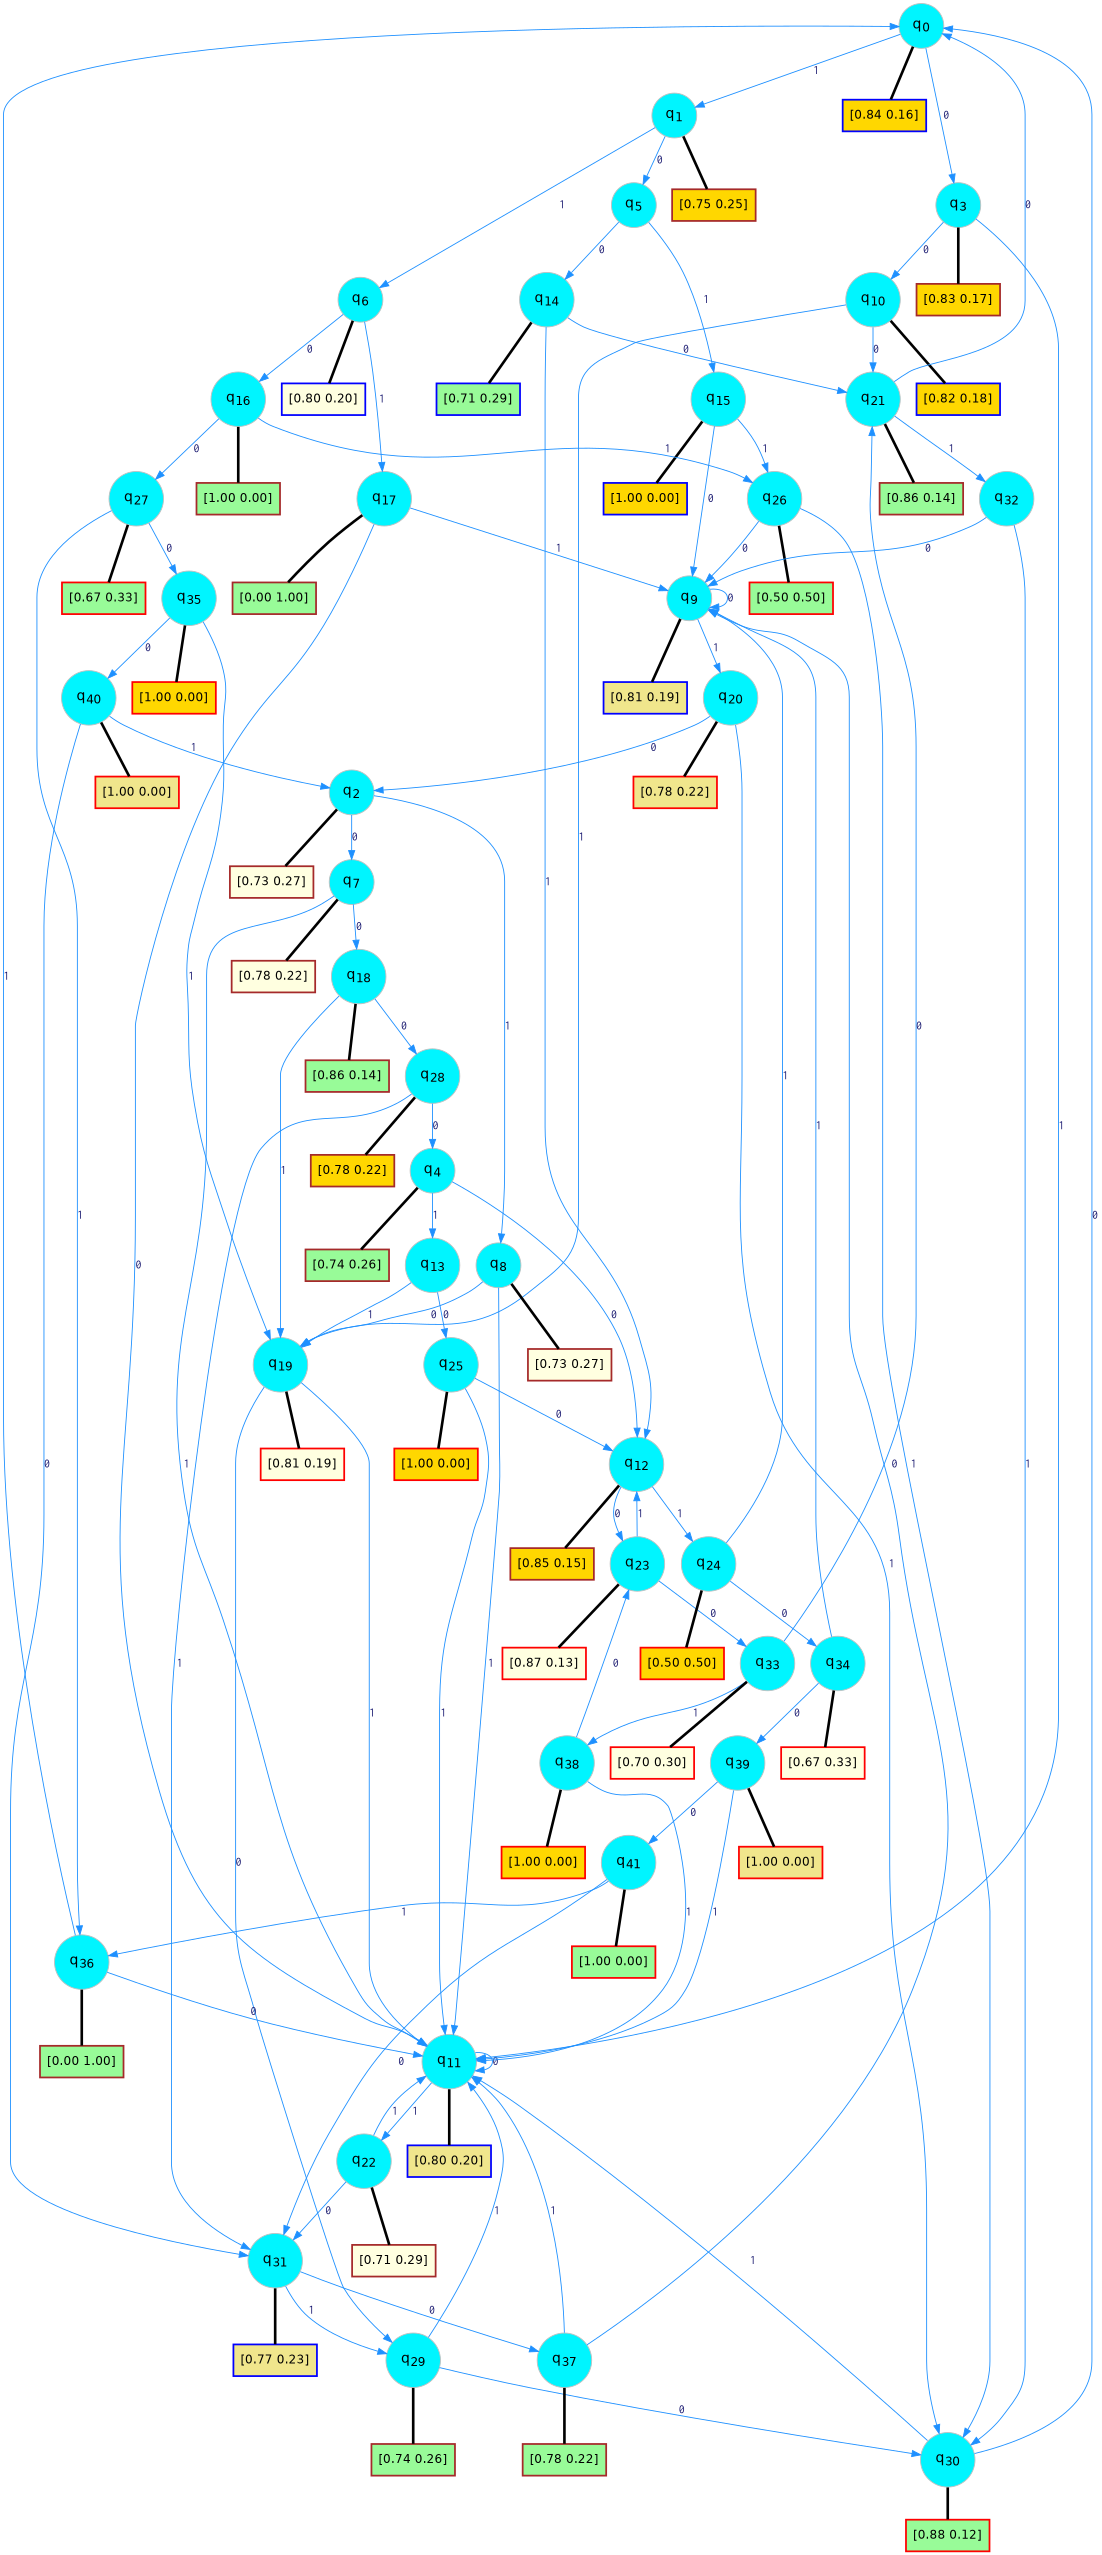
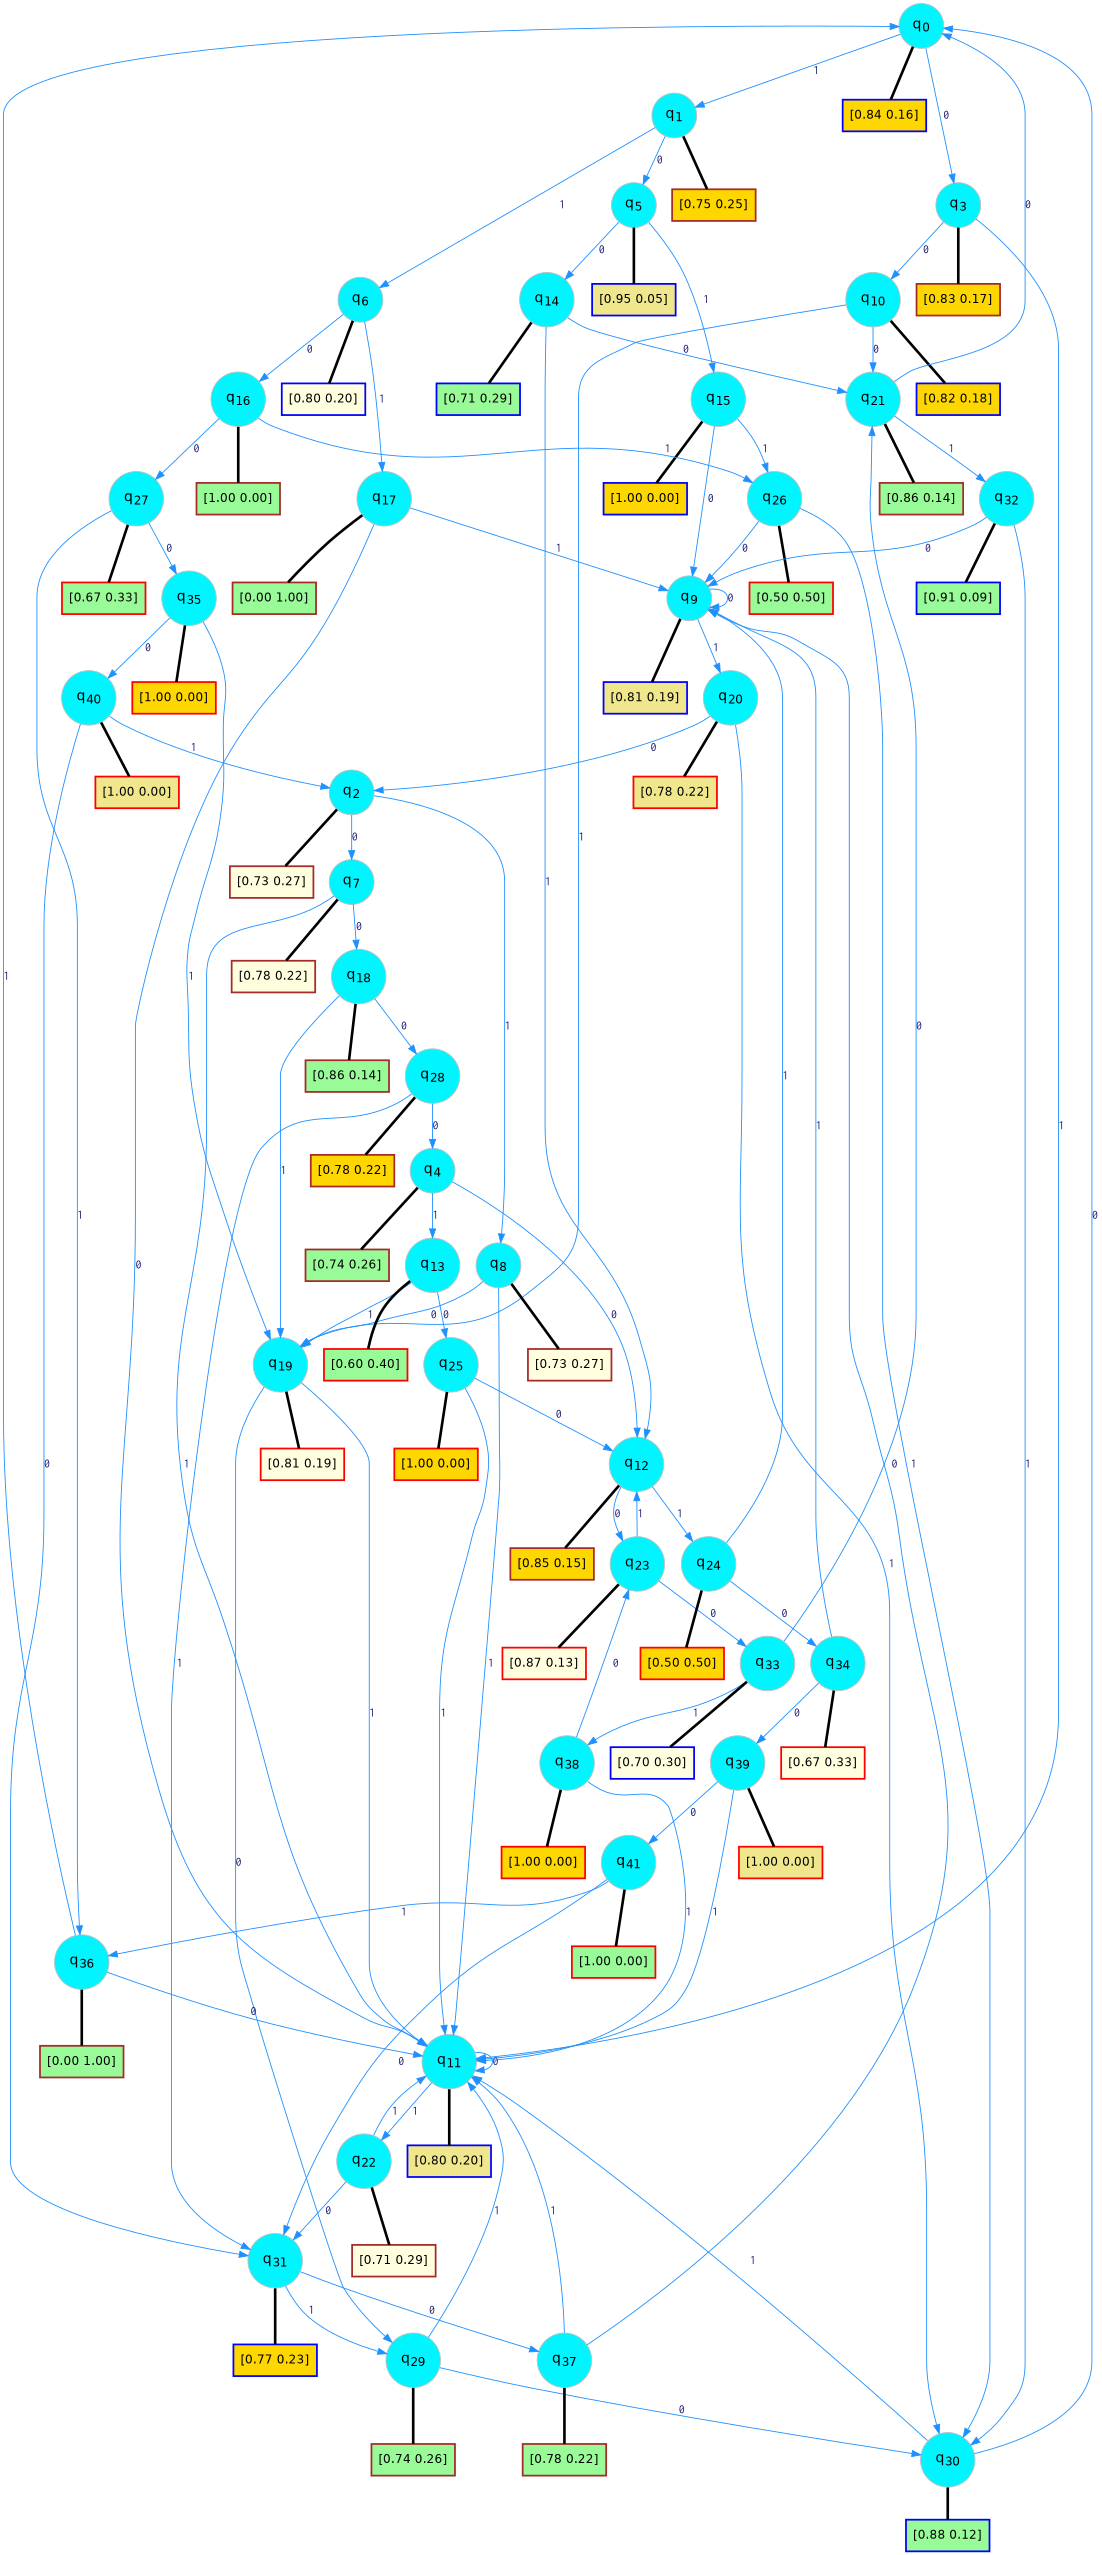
node "[0.95 0.05]": added
node "[0.91 0.09]": added
node "[0.60 0.40]": added
node "[0.70 0.30]": color red -> blue
node "[0.77 0.23]": fillcolor khaki -> gold
node "[0.88 0.12]": color red -> blue
